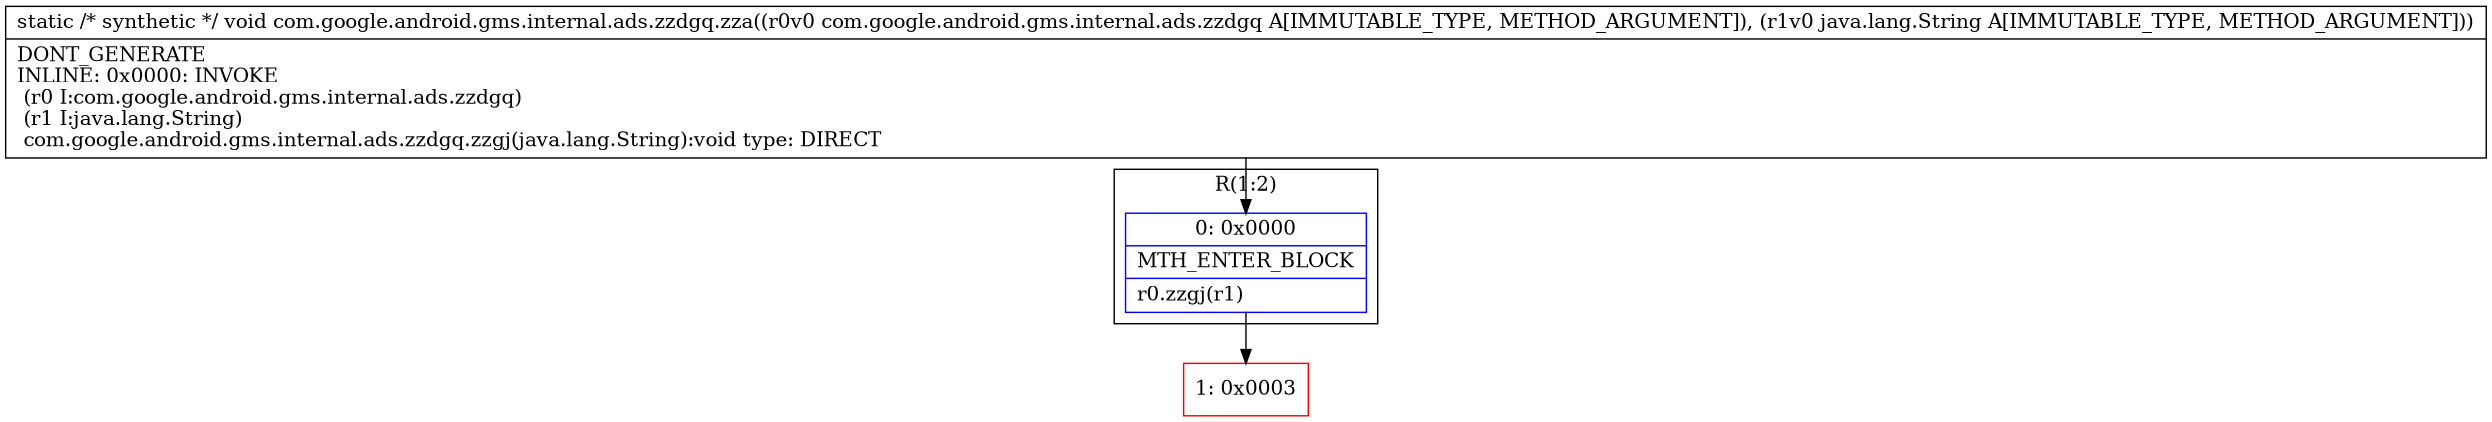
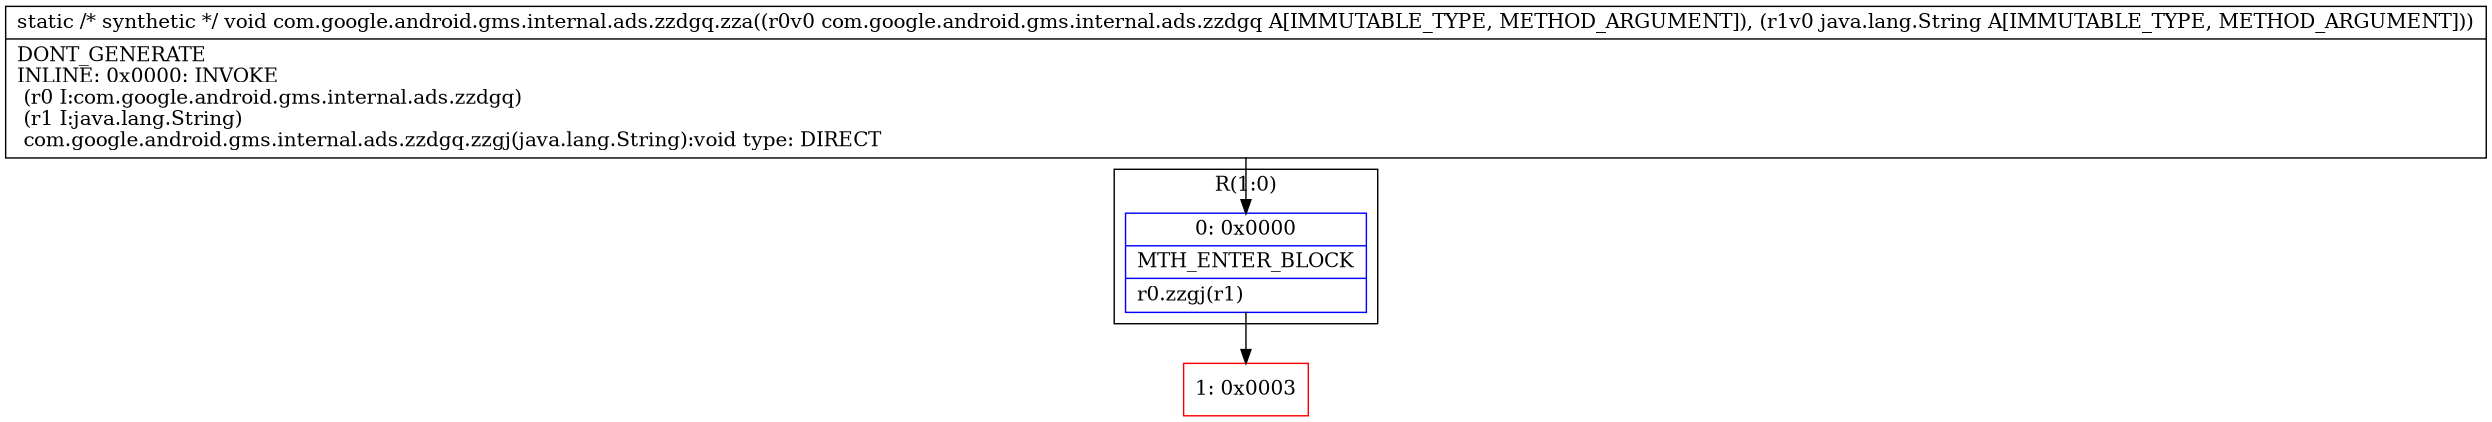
cluster "R(1:2)": label "R(1:2)" -> "R(1:0)"
